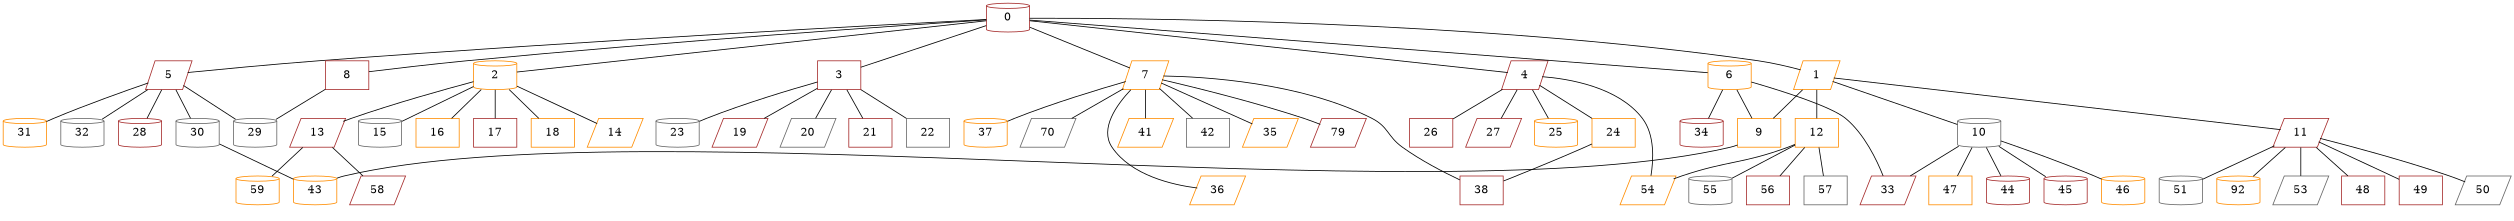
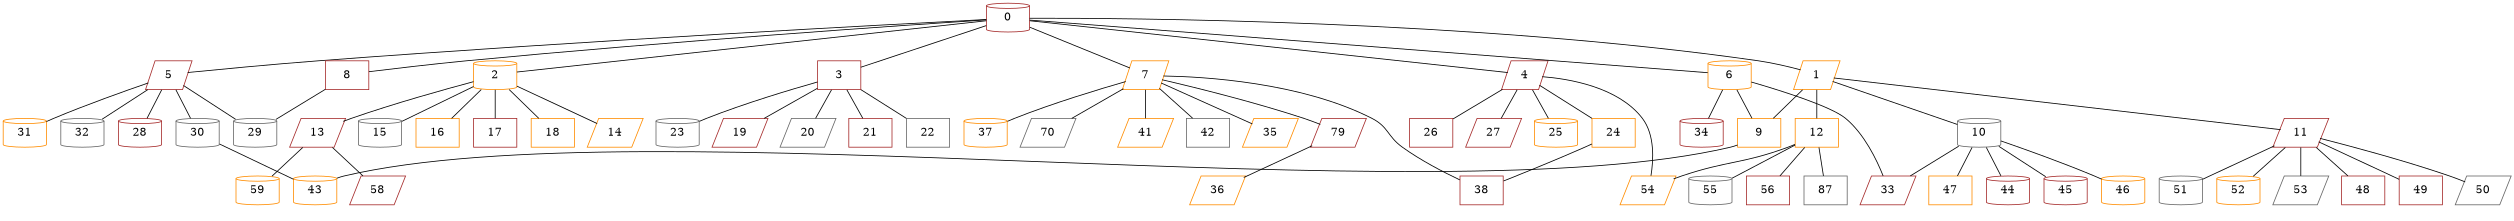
edge "7" -- "36": now "79" -- "36"
node "57": label "57" -> "87"
node "92": label "92" -> "52"
